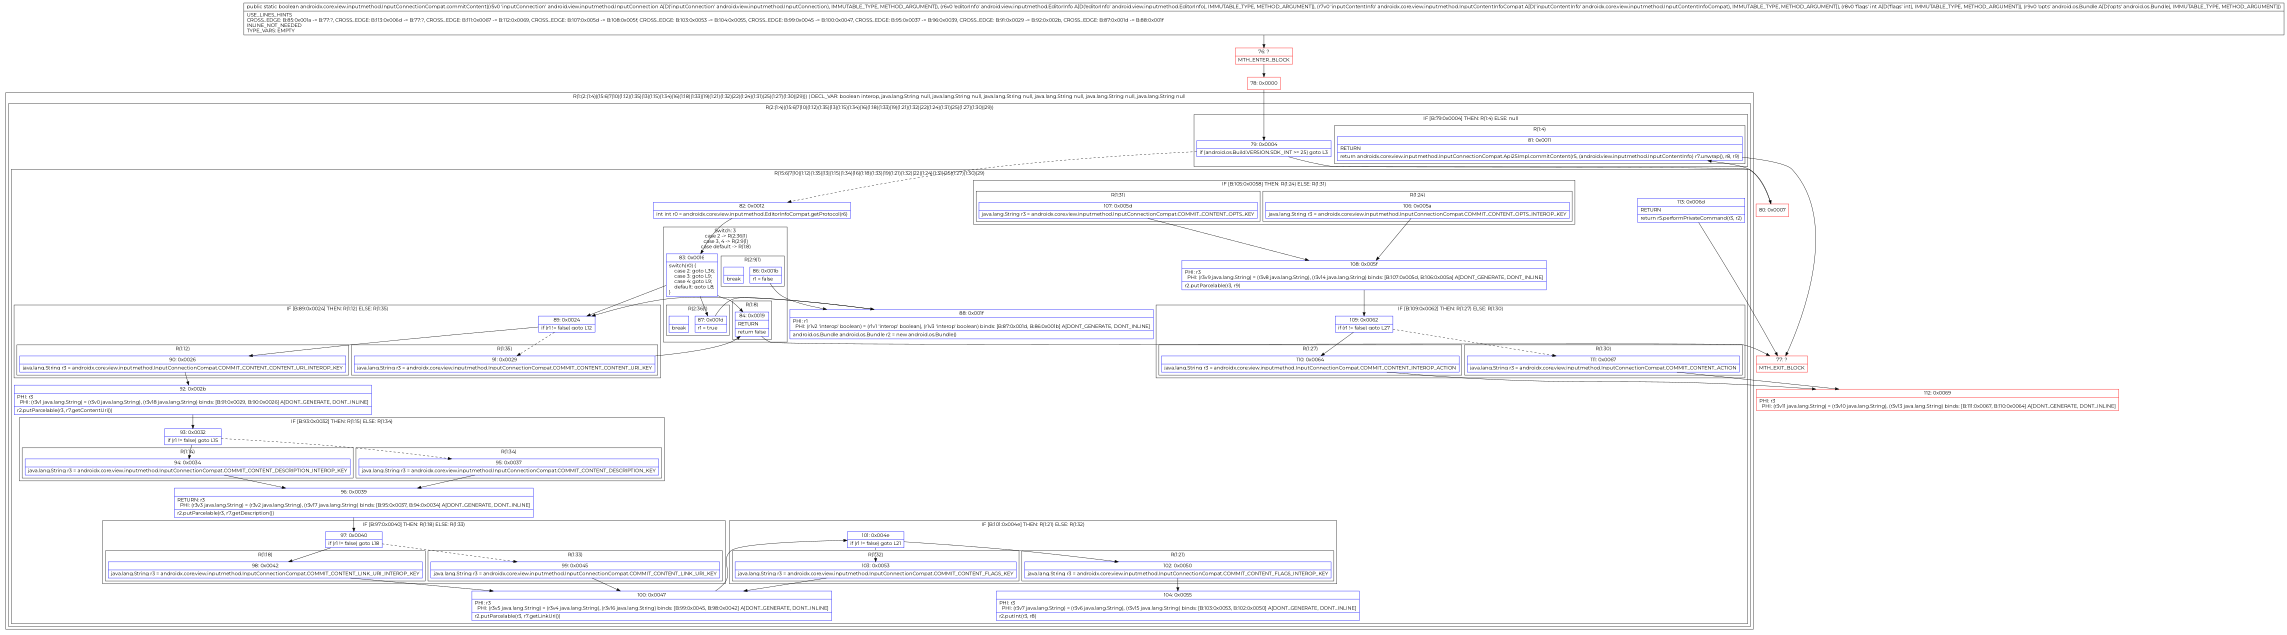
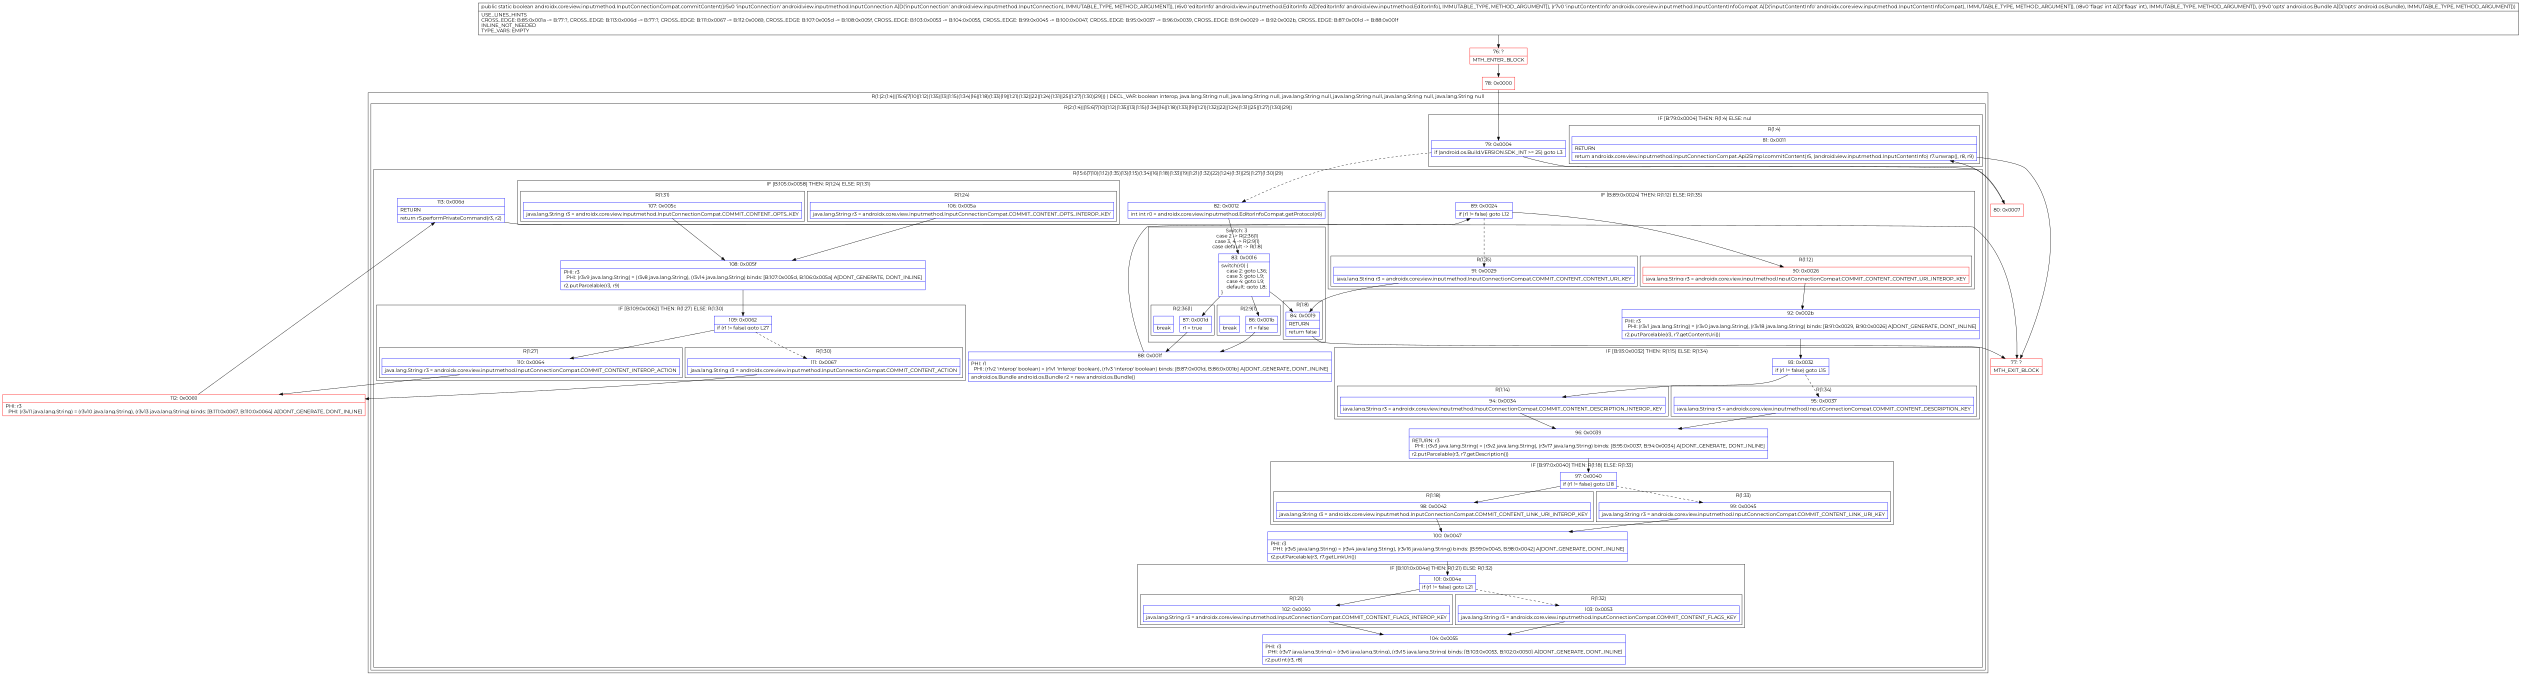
edge "83: 0x0016" -> "89: 0x0024": now "83: 0x0016" -> "86: 0x001b"
edge "112: 0x0069" -> "113: 0x006d": added
node "90: 0x0026": color blue -> red
edge "103: 0x0053" -> "100: 0x0047": now "103: 0x0053" -> "104: 0x0055"
